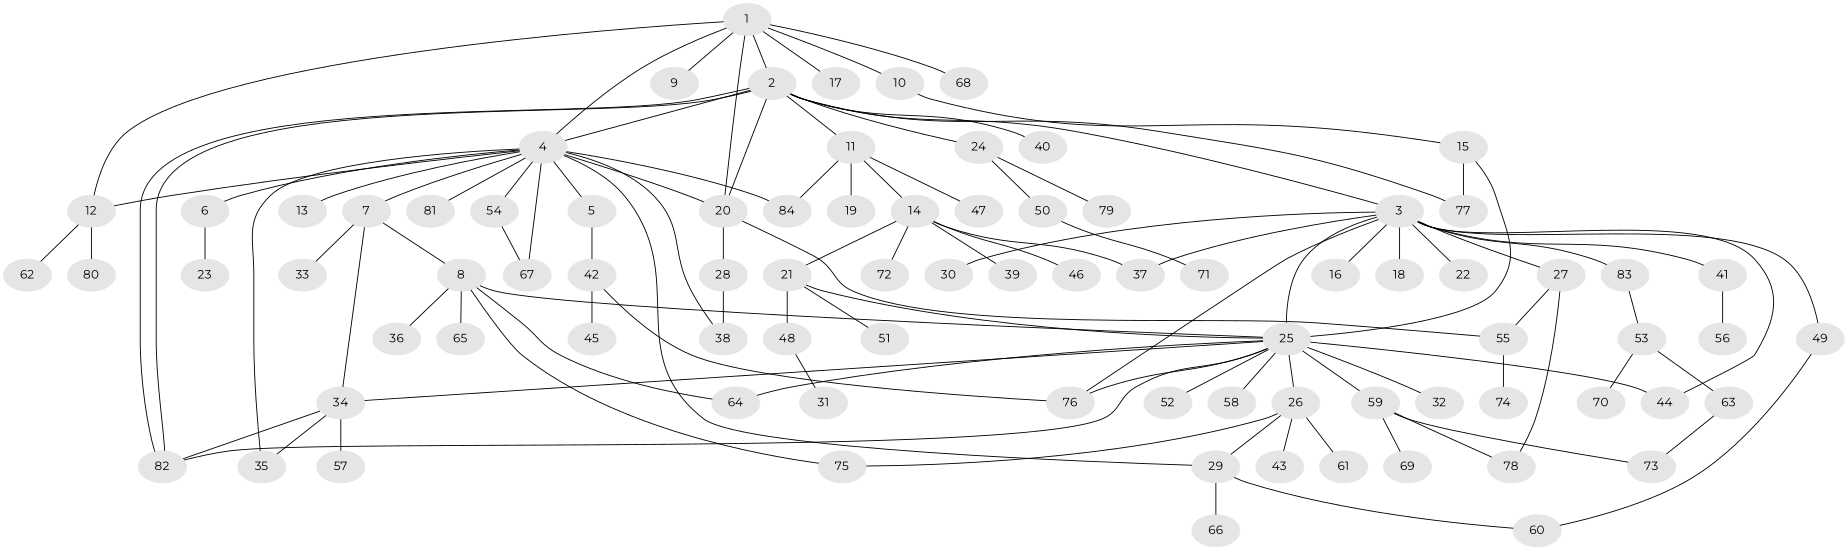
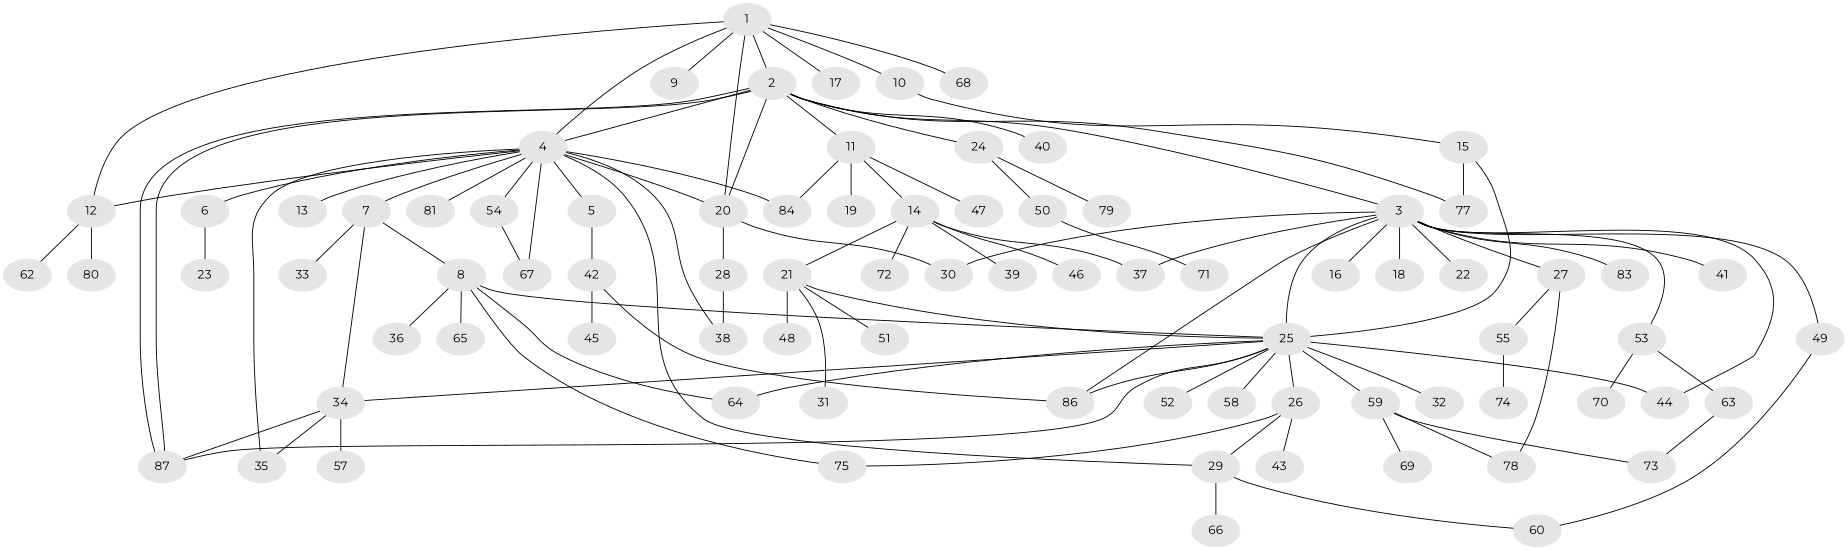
edge "83" -- "53": now "3" -- "53"
edge "20" -- "55": now "20" -- "30"
node "56": removed
edge "48" -- "31": now "21" -- "31"
node "76": label "76" -> "86"
node "82": label "82" -> "87"
node "61": removed
